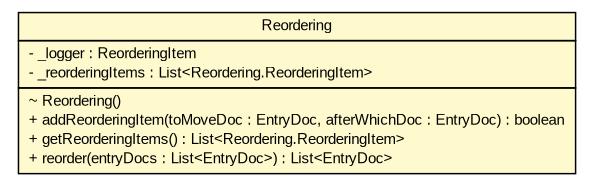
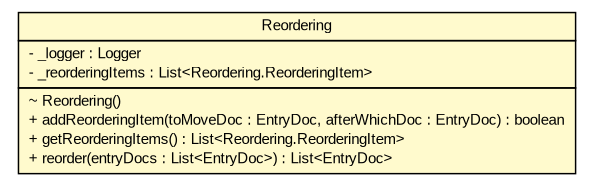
node "Reordering": text "- _logger : ReorderingItem" -> "- _logger : Logger"
